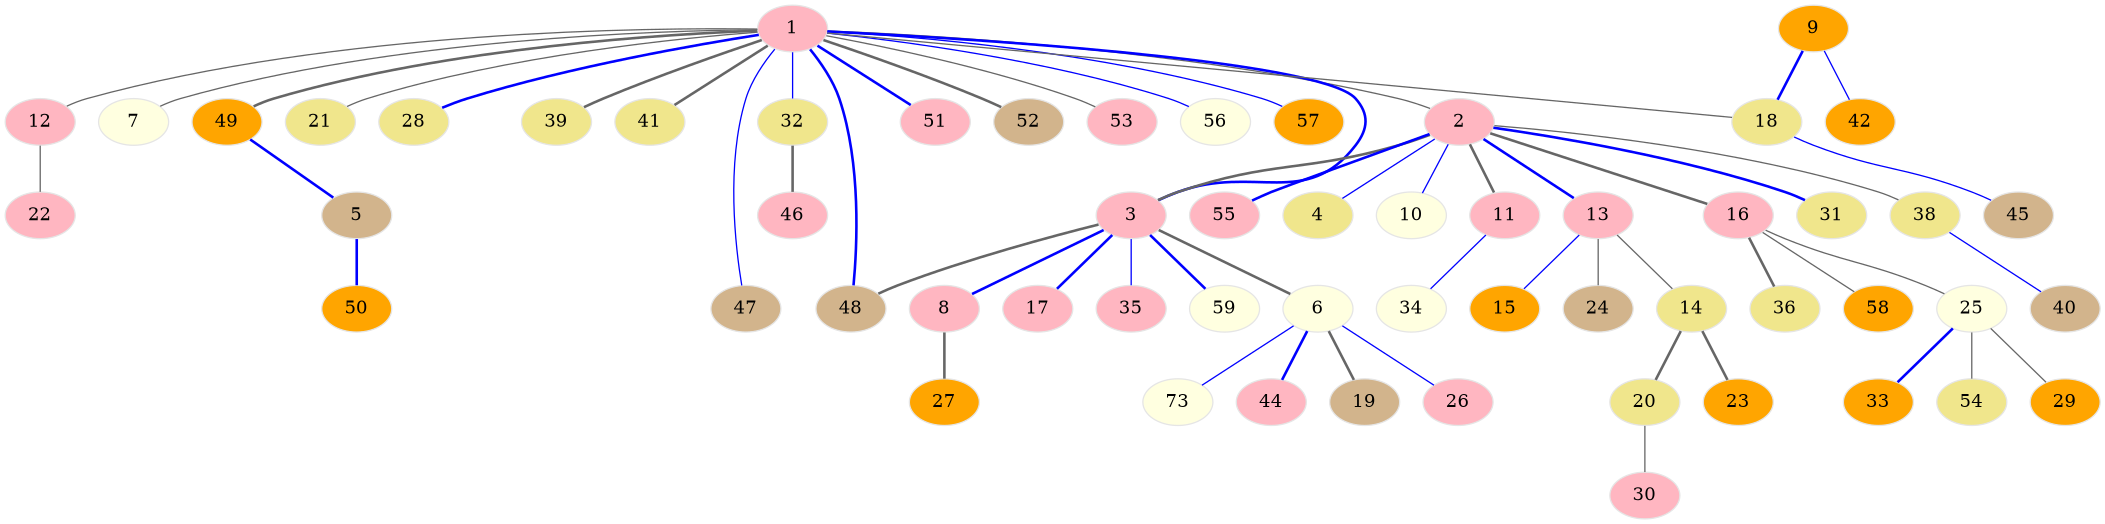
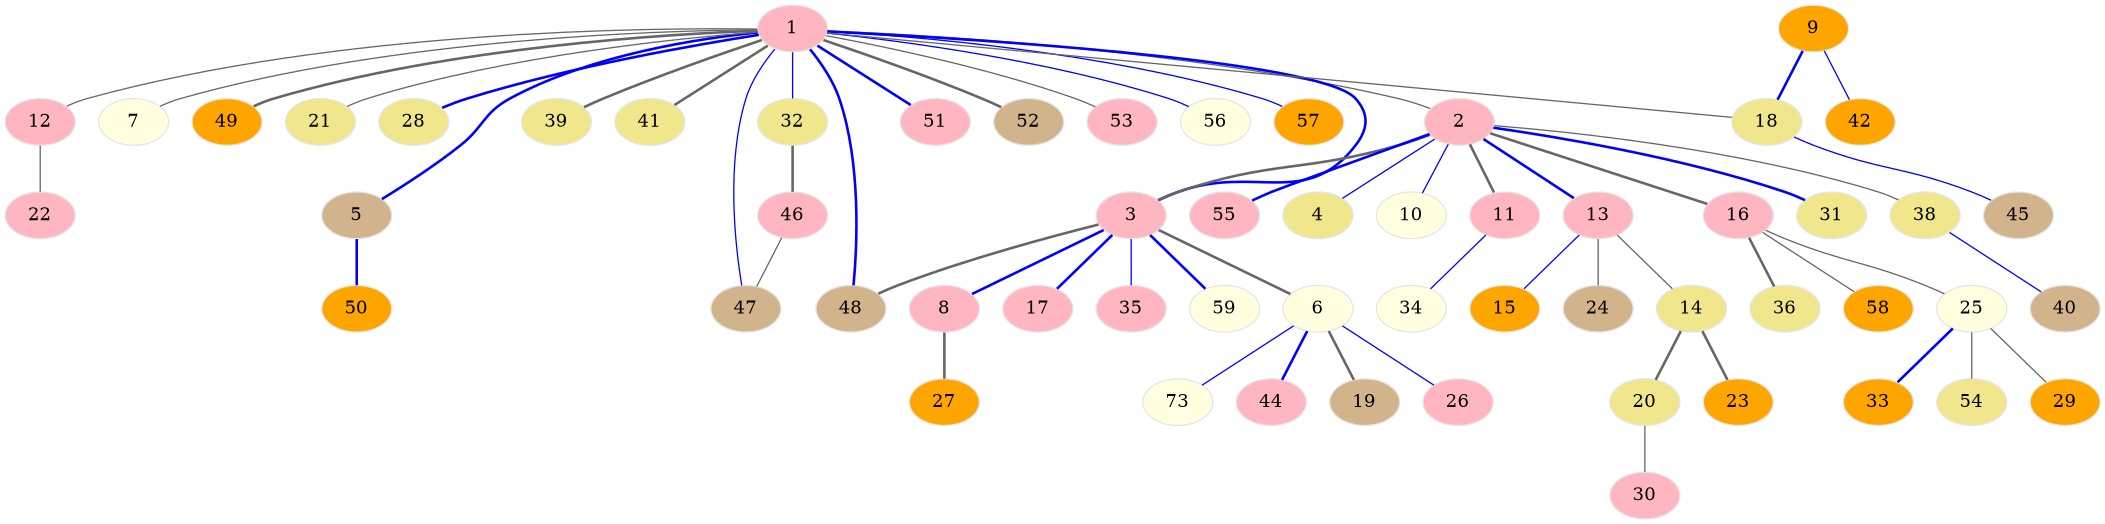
edge "49" -- "5": now "1" -- "5"
edge "46" -- "47": added
